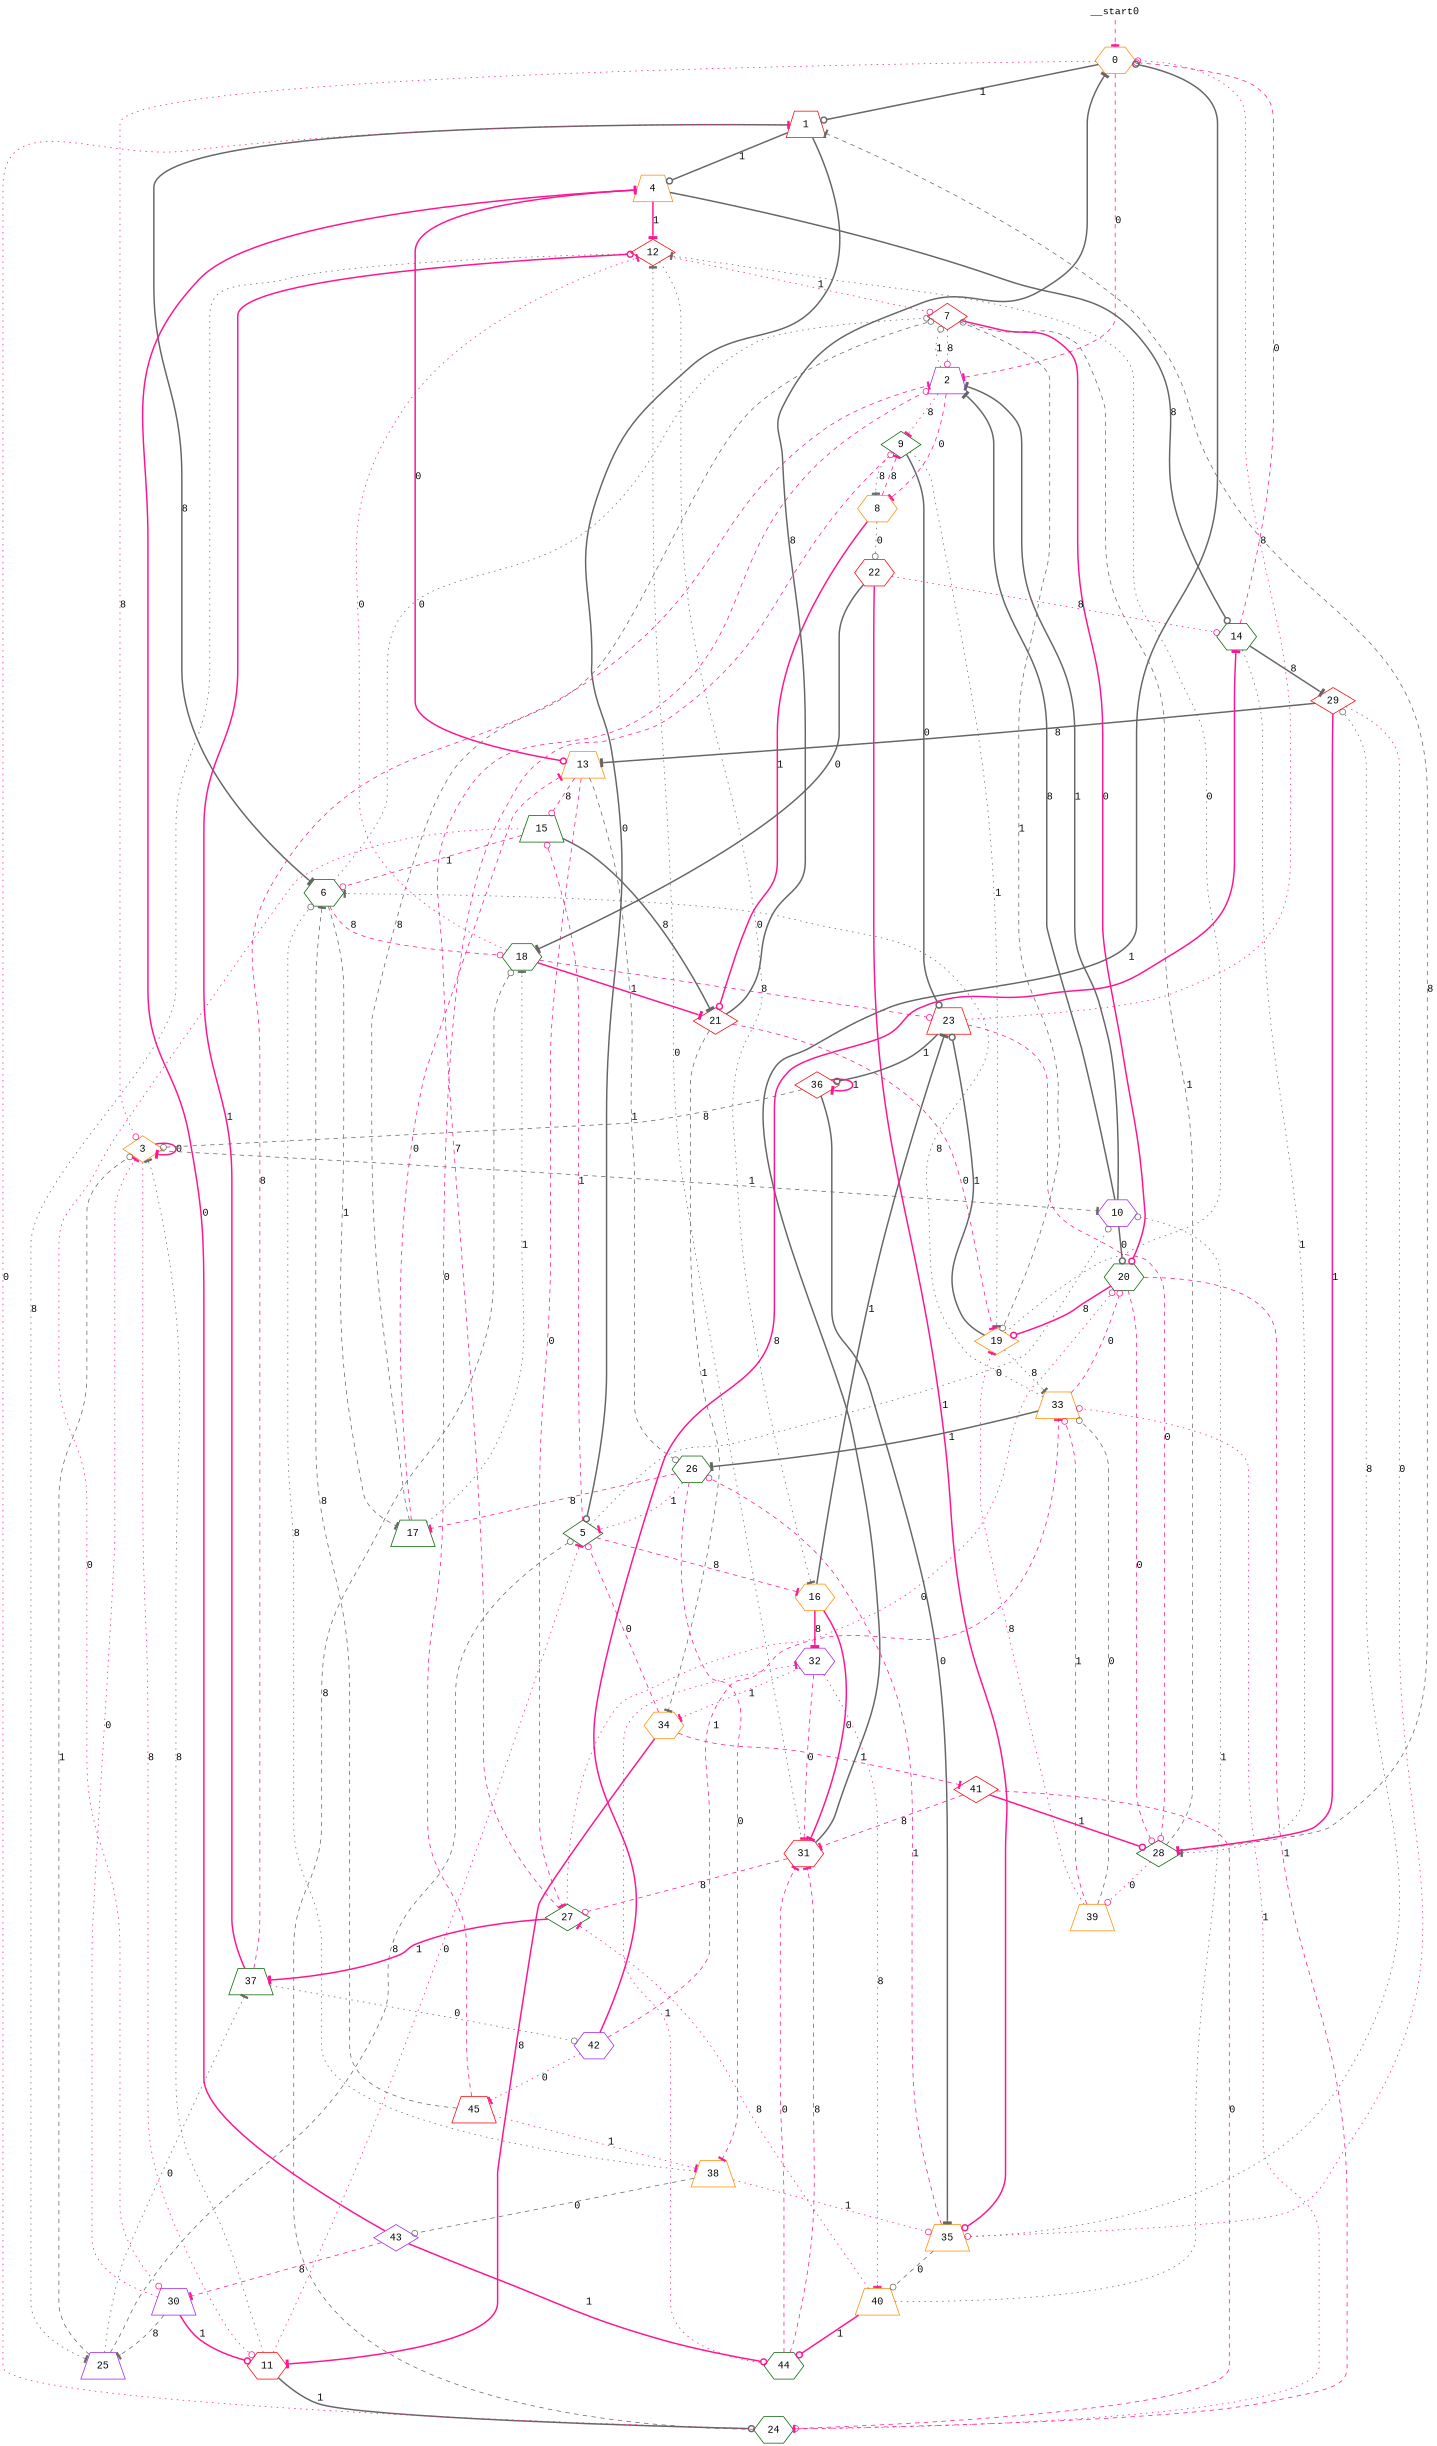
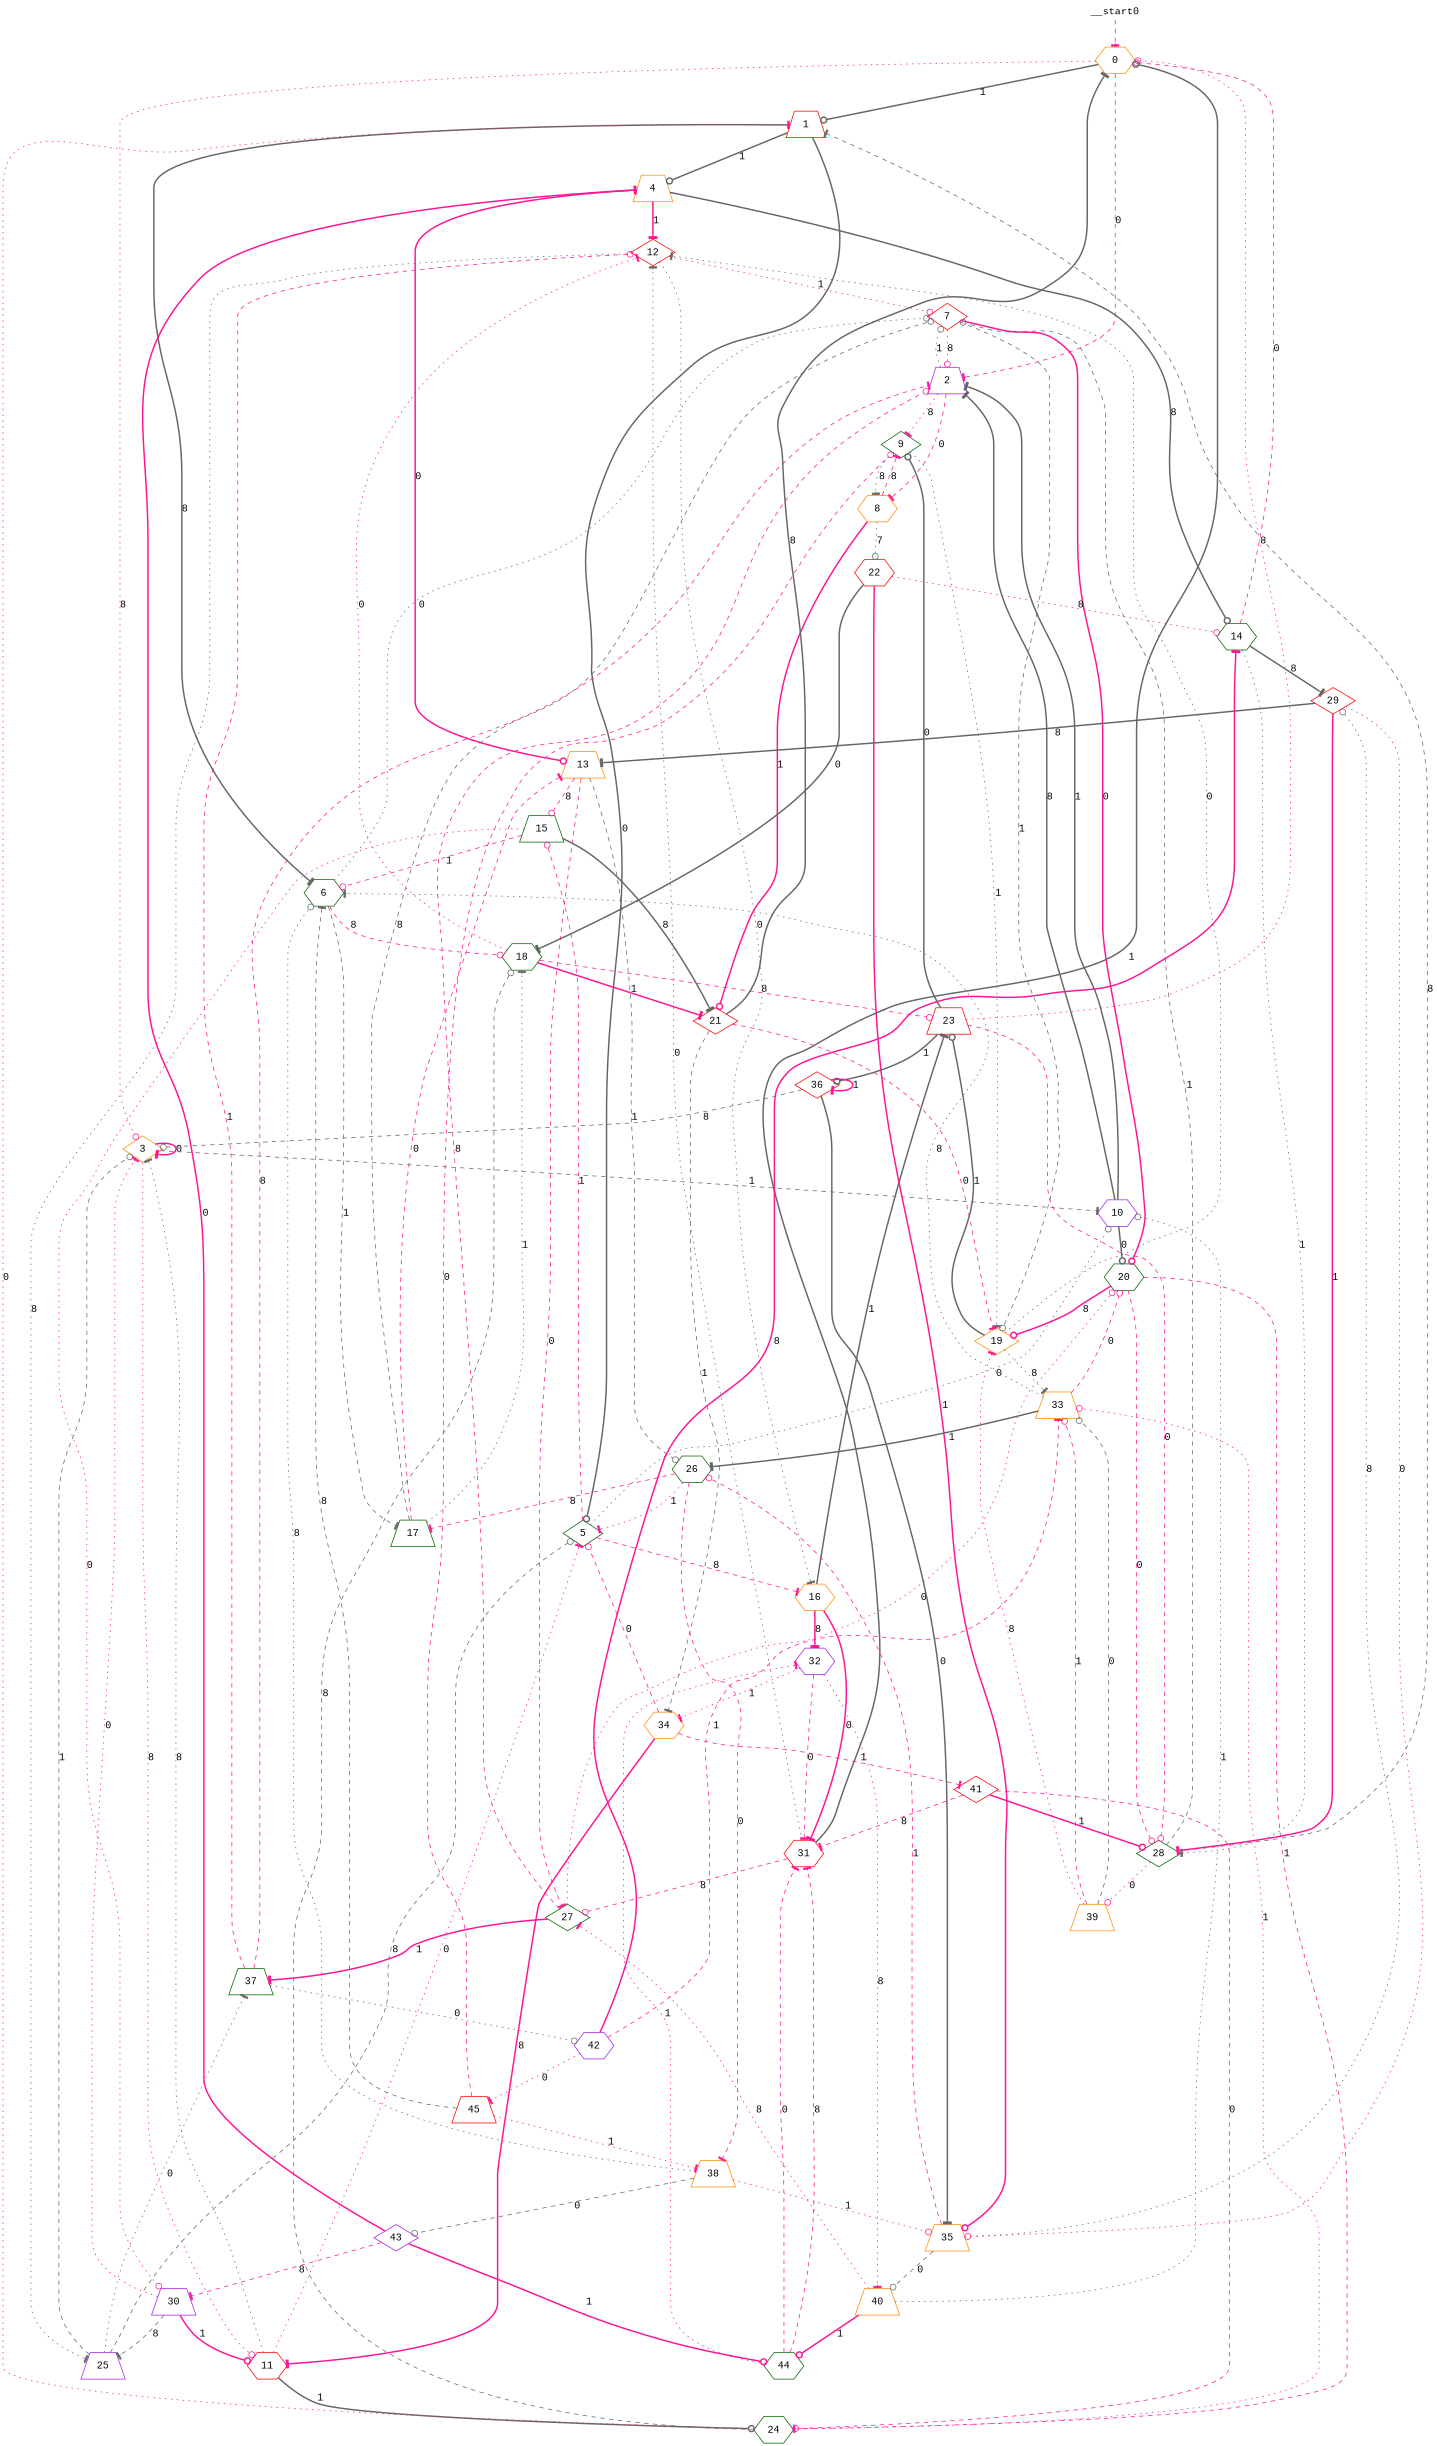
edge "8" -> "22": label "0" -> "7"
edge "9" -> "23": reversed
edge "37" -> "12": style bold -> dashed
edge "27" -> "2": label "7" -> "8"
